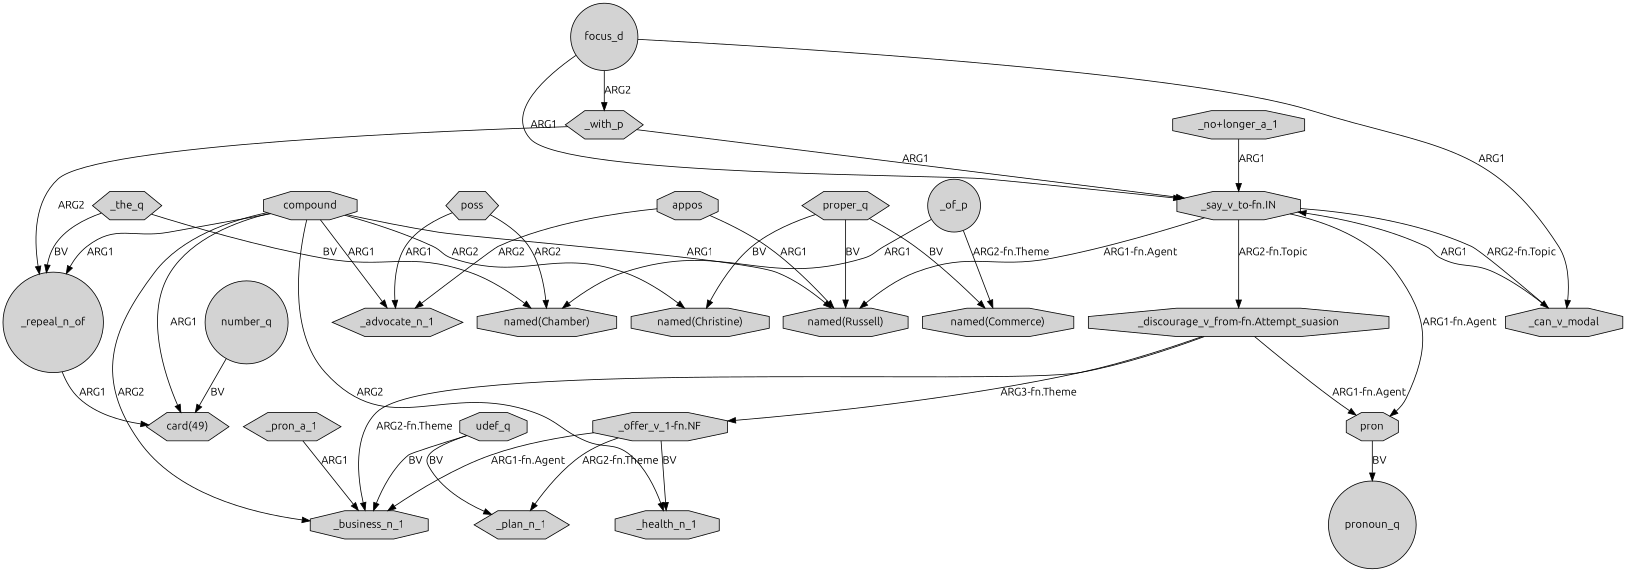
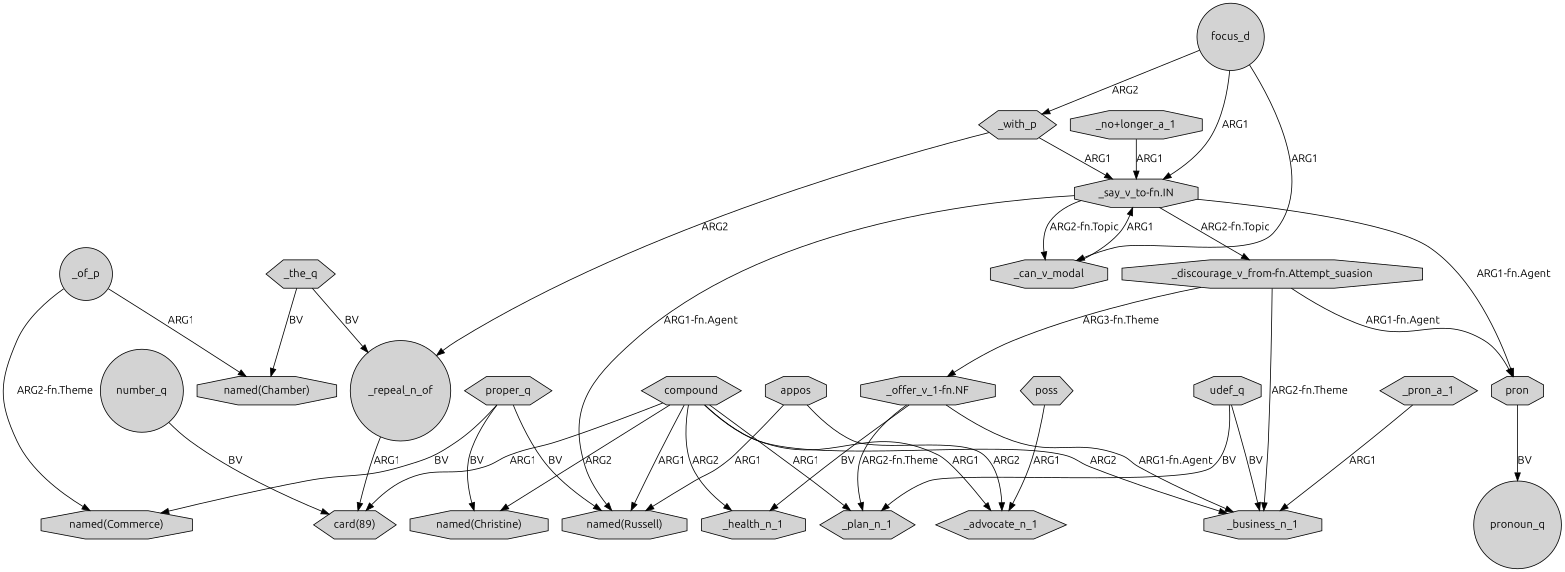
node "compound": shape octagon -> hexagon
edge "compound" -> "_repeal_n_of": now "compound" -> "_plan_n_1"
edge "poss" -> "named(Chamber)": removed, label "ARG2"
node "card(49)": label "card(49)" -> "card(89)"
